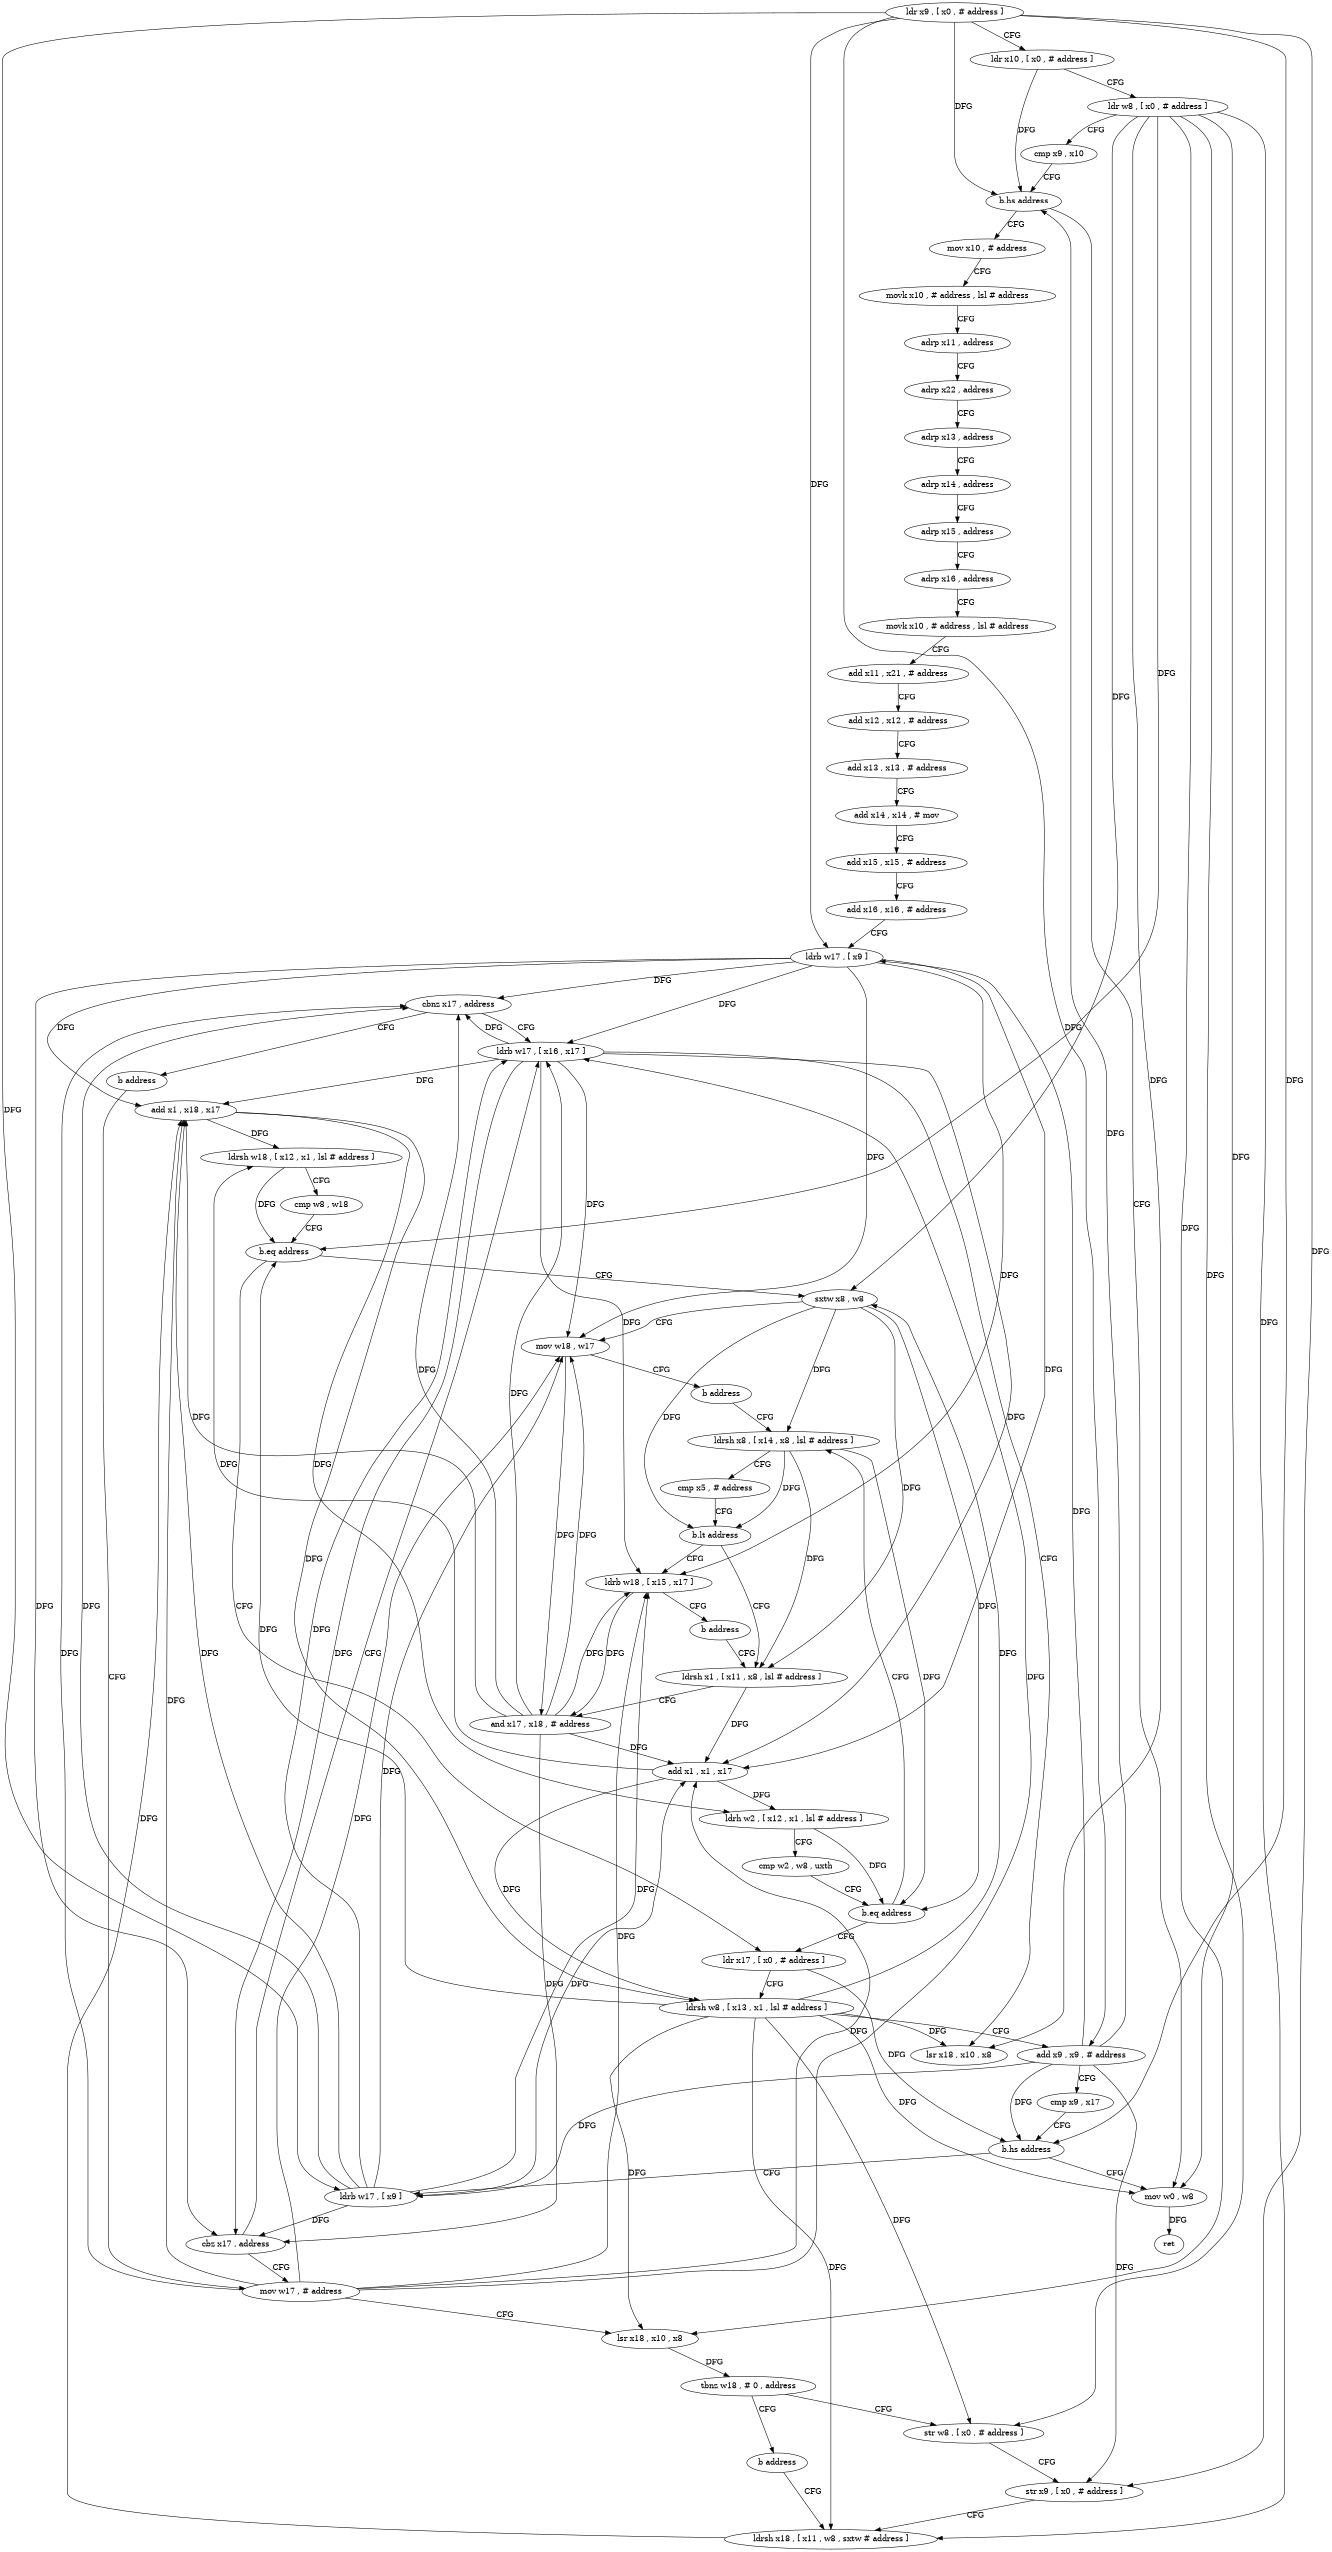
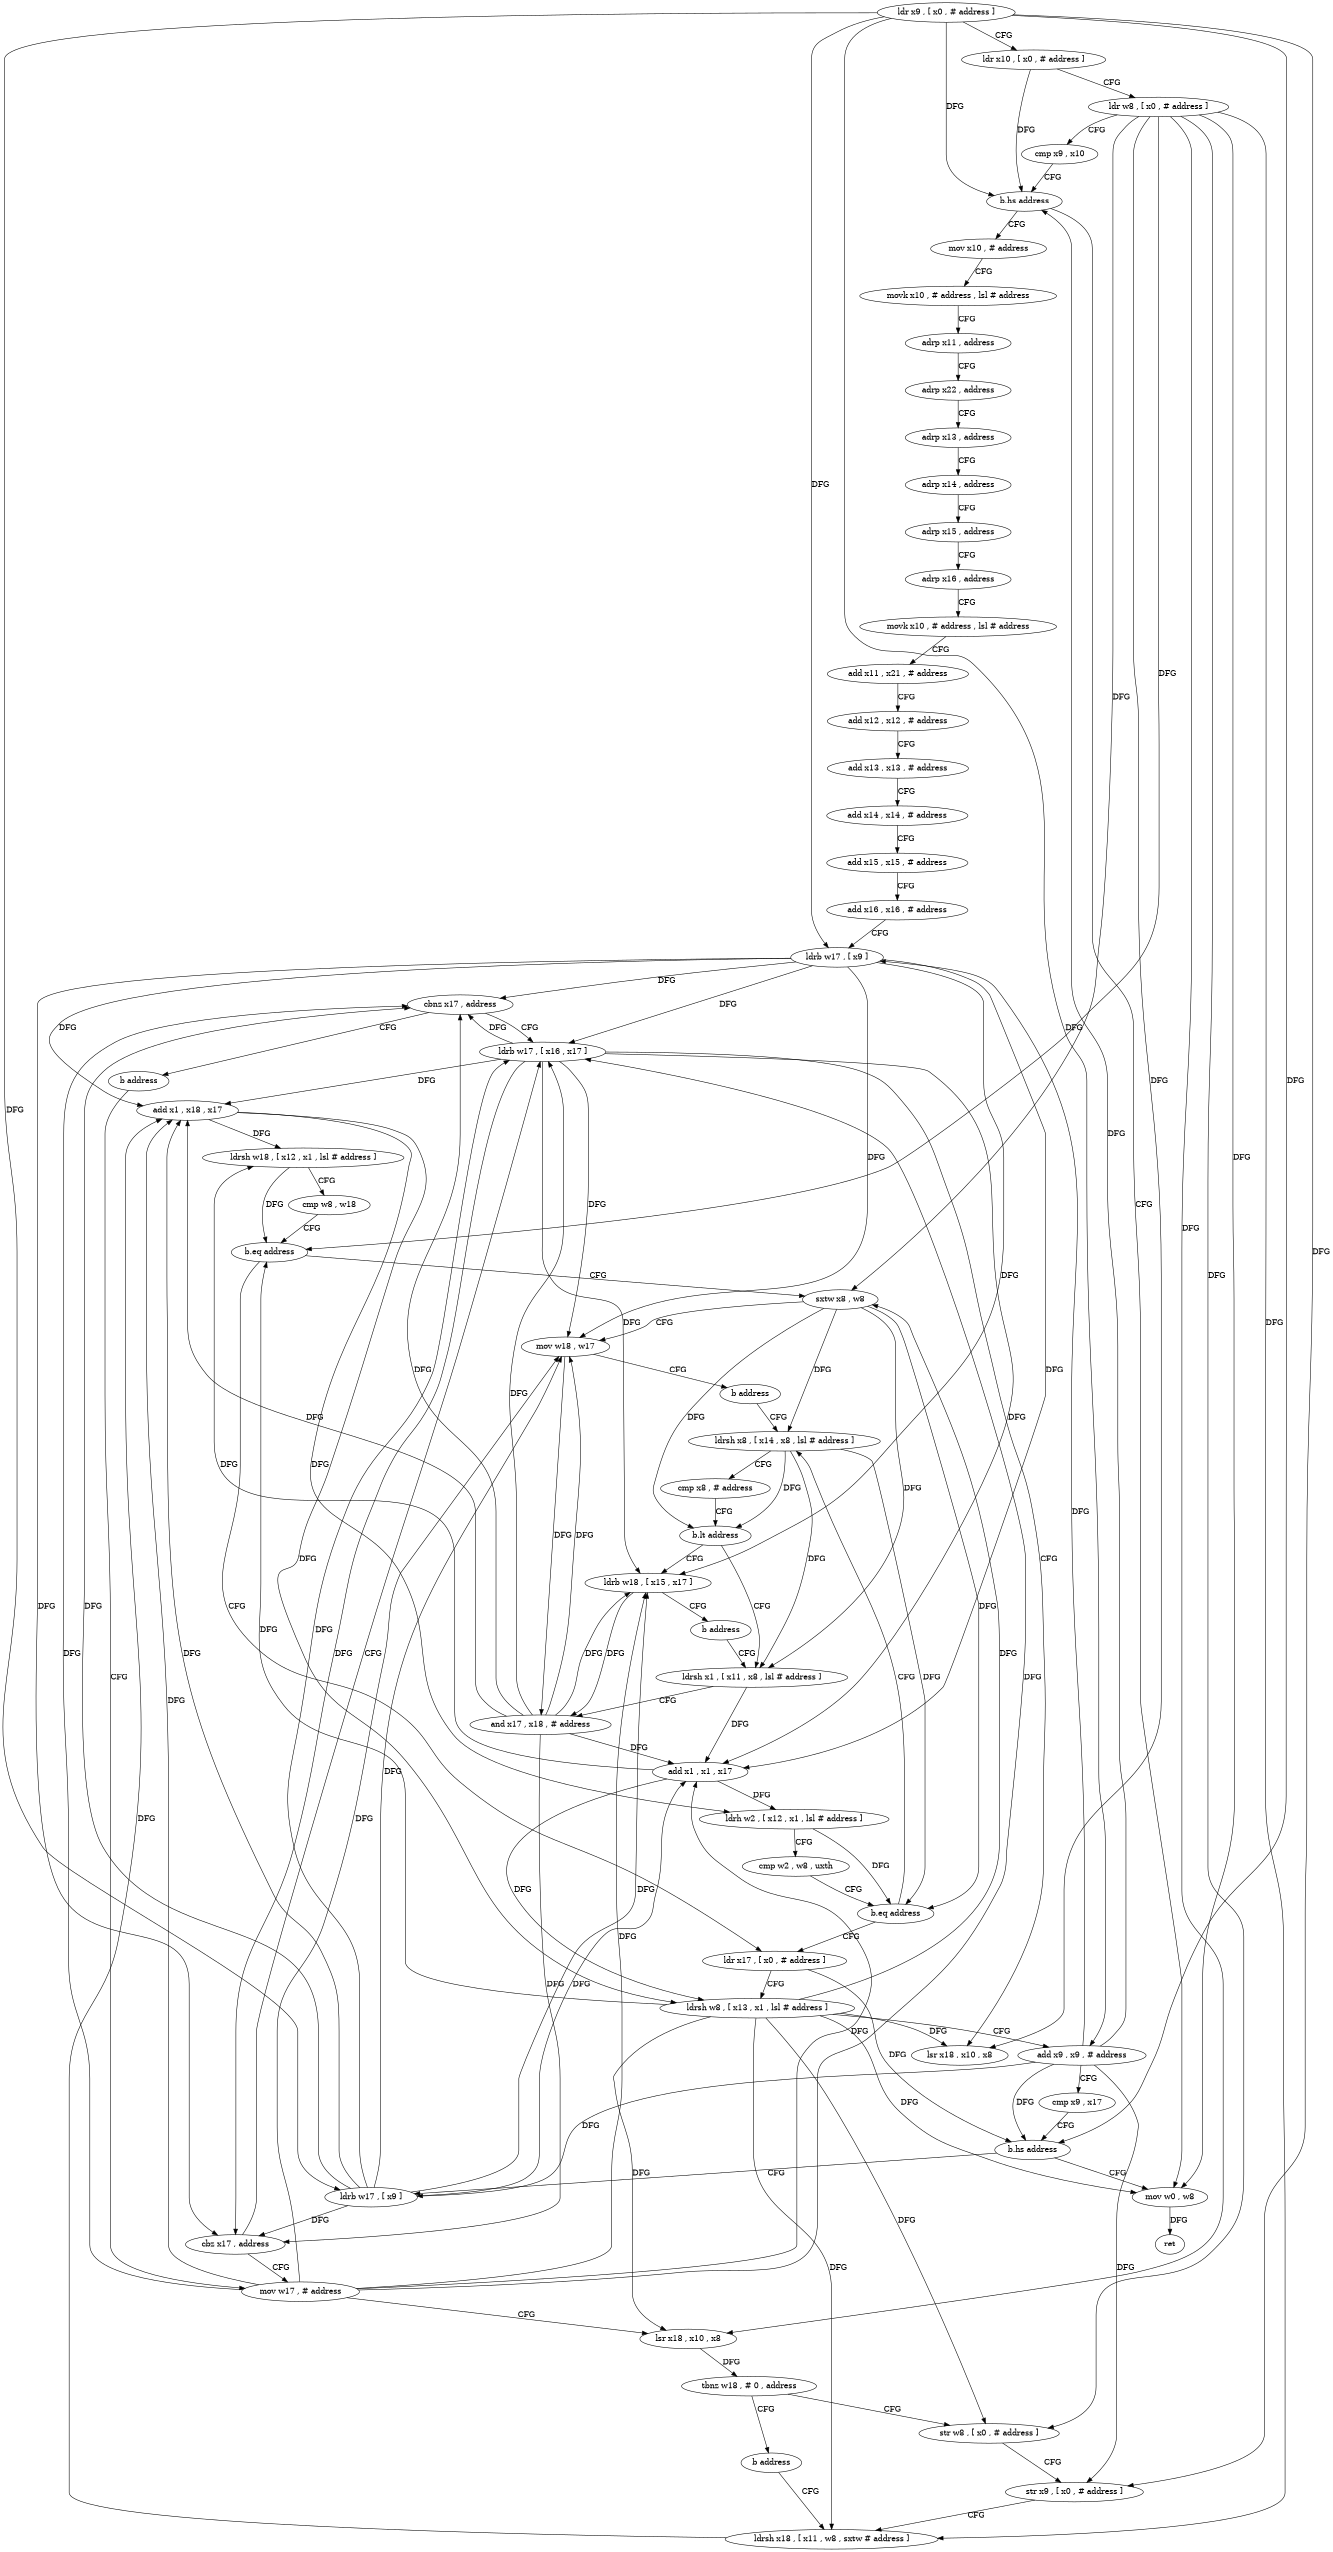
node "add x14 , x14 , # mov": label "add x14 , x14 , # mov" -> "add x14 , x14 , # address"
node "cmp x5 , # address": label "cmp x5 , # address" -> "cmp x8 , # address"
